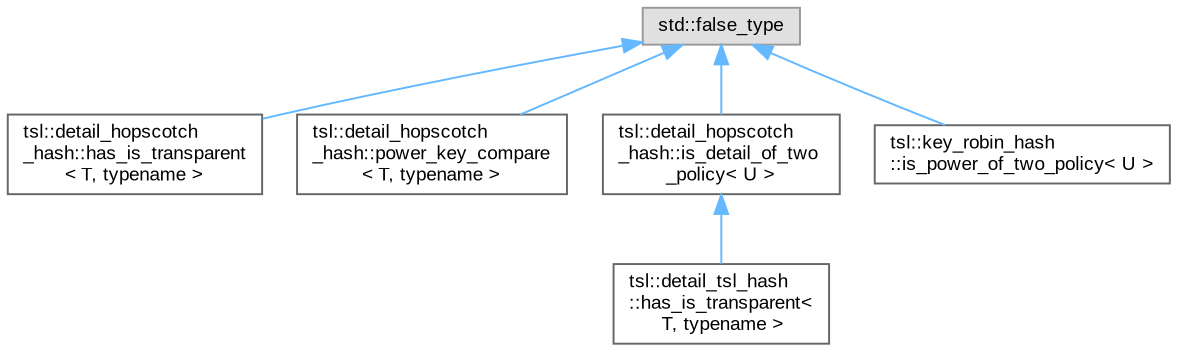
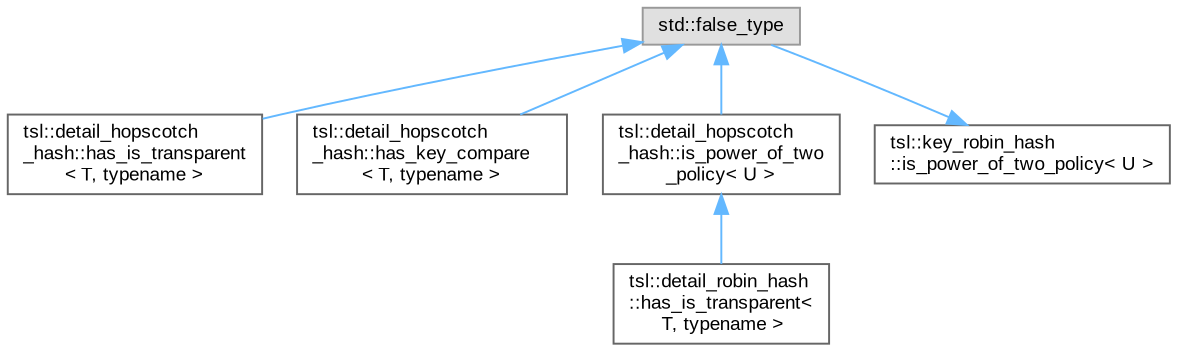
edge "tsl::key_robin_hash ::is_power_of_two_policy< U >" -> "std::false_type": reversed
node "tsl::detail_hopscotch _hash::power_key_compare < T, typename >": label "tsl::detail_hopscotch _hash::power_key_compare < T, typename >" -> "tsl::detail_hopscotch _hash::has_key_compare < T, typename >"
node "tsl::detail_hopscotch _hash::is_detail_of_two _policy< U >": label "tsl::detail_hopscotch _hash::is_detail_of_two _policy< U >" -> "tsl::detail_hopscotch _hash::is_power_of_two _policy< U >"
node "tsl::detail_tsl_hash ::has_is_transparent< T, typename >": label "tsl::detail_tsl_hash ::has_is_transparent< T, typename >" -> "tsl::detail_robin_hash ::has_is_transparent< T, typename >"
